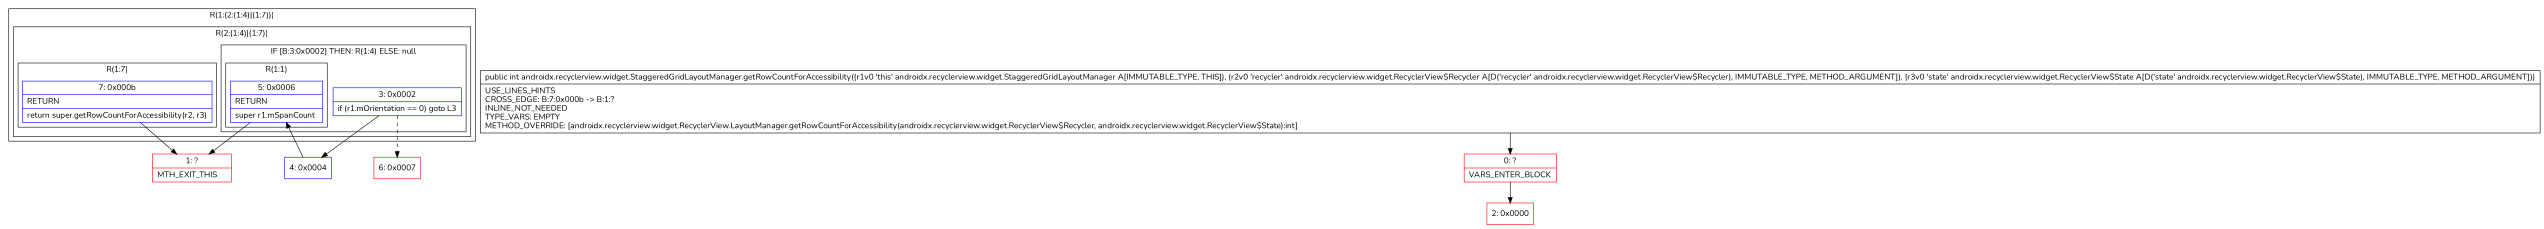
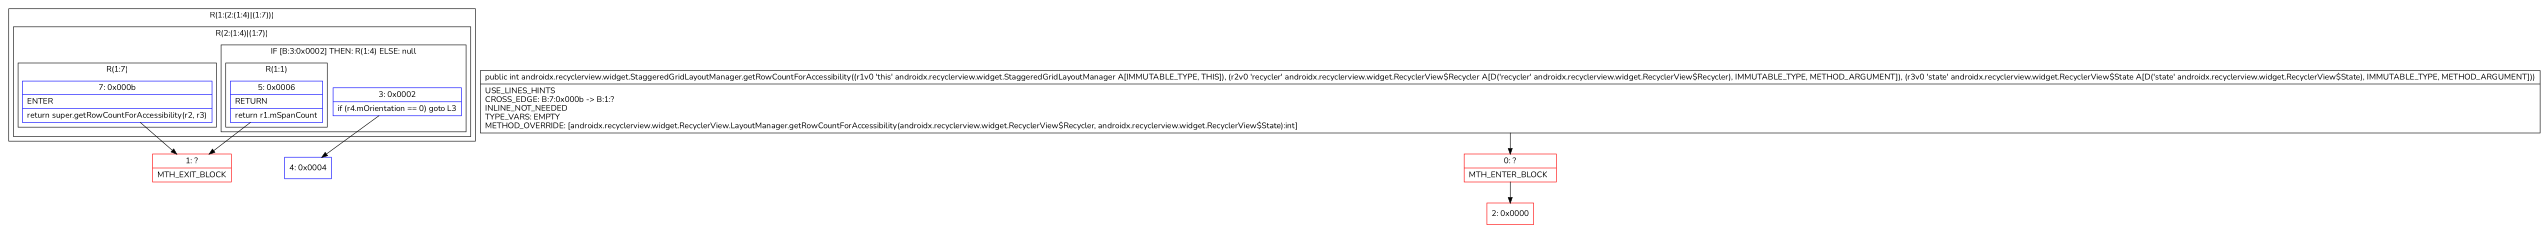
node "7: 0x000b": text "RETURN" -> "ENTER"
node "3: 0x0002": text "if (r1.mOrientation == 0) goto L3" -> "if (r4.mOrientation == 0) goto L3"
node "5: 0x0006": text "super r1.mSpanCount" -> "return r1.mSpanCount"
edge "4: 0x0004" -> "5: 0x0006": removed
node "6: 0x0007": removed
node "1: ?": text "MTH_EXIT_THIS" -> "MTH_EXIT_BLOCK"
node "0: ?": text "VARS_ENTER_BLOCK" -> "MTH_ENTER_BLOCK"
